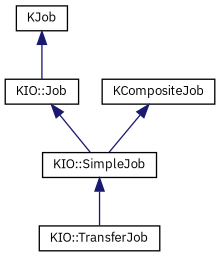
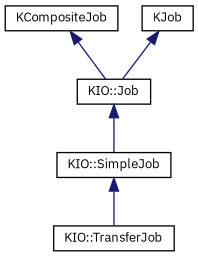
edge "KIO::SimpleJob" -> "KCompositeJob": now "KIO::Job" -> "KCompositeJob"
